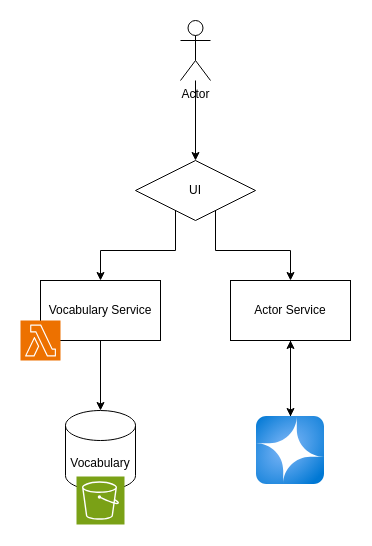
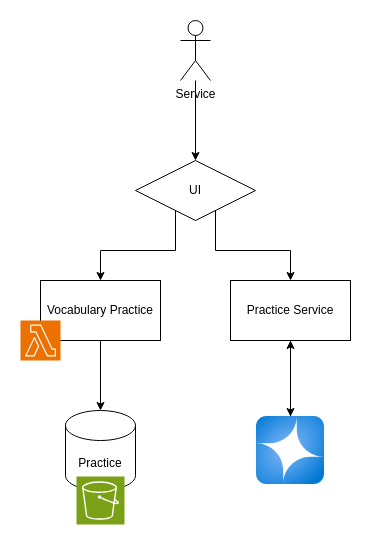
node "Actor": label "Actor" -> "Service"
node "Vocabulary Service": label "Vocabulary Service" -> "Vocabulary Practice"
node "Actor Service": label "Actor Service" -> "Practice Service"
node "Vocabulary": label "Vocabulary" -> "Practice"
